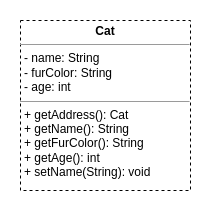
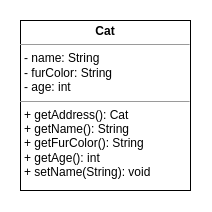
node "Cat - name: String - furColor: String - age: int + getAddress(): Cat + getName(): String + getFurColor(): String + getAge(): int + setName(String): void": style dashed -> solid
